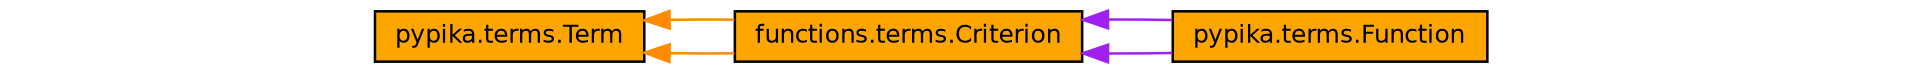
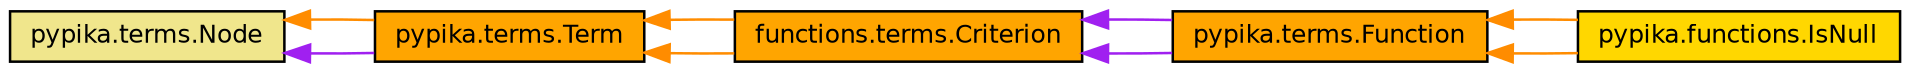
node "pypika.terms.Node": added
node "pypika.functions.IsNull": added
